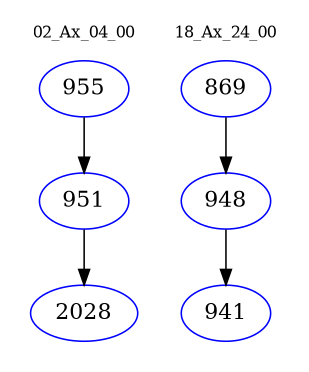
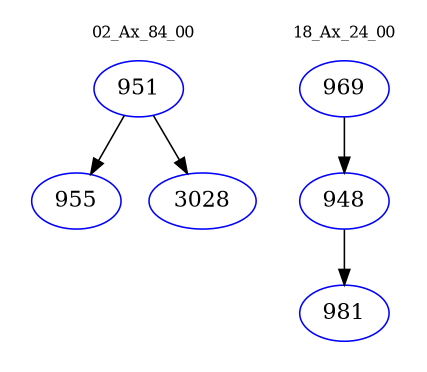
cluster "02_Ax_04_00": label "02_Ax_04_00" -> "02_Ax_84_00"
node "869": label "869" -> "969"
edge "955" -> "951": reversed
node "2028": label "2028" -> "3028"
node "941": label "941" -> "981"
